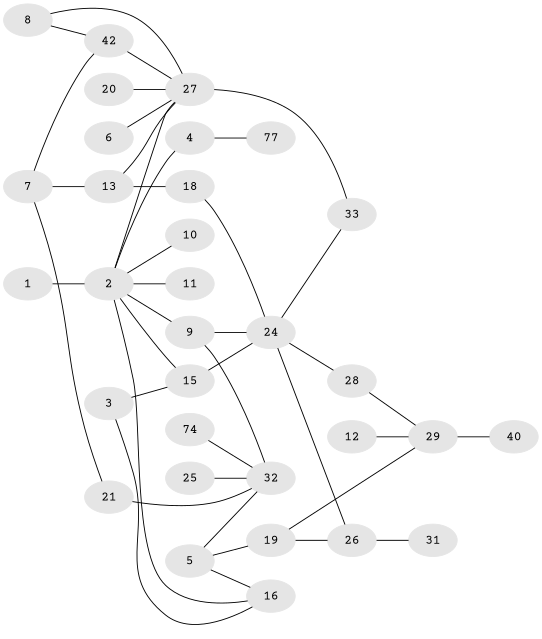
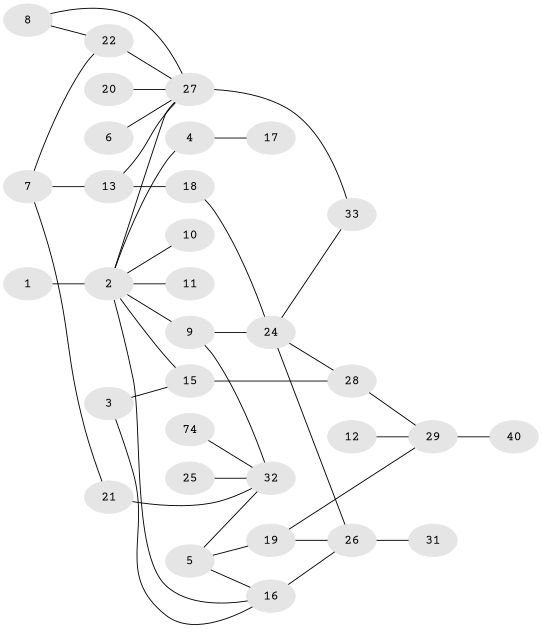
node "42": label "42" -> "22"
node "77": label "77" -> "17"
edge "24" -- "15": now "28" -- "15"
edge "26" -- "16": added
